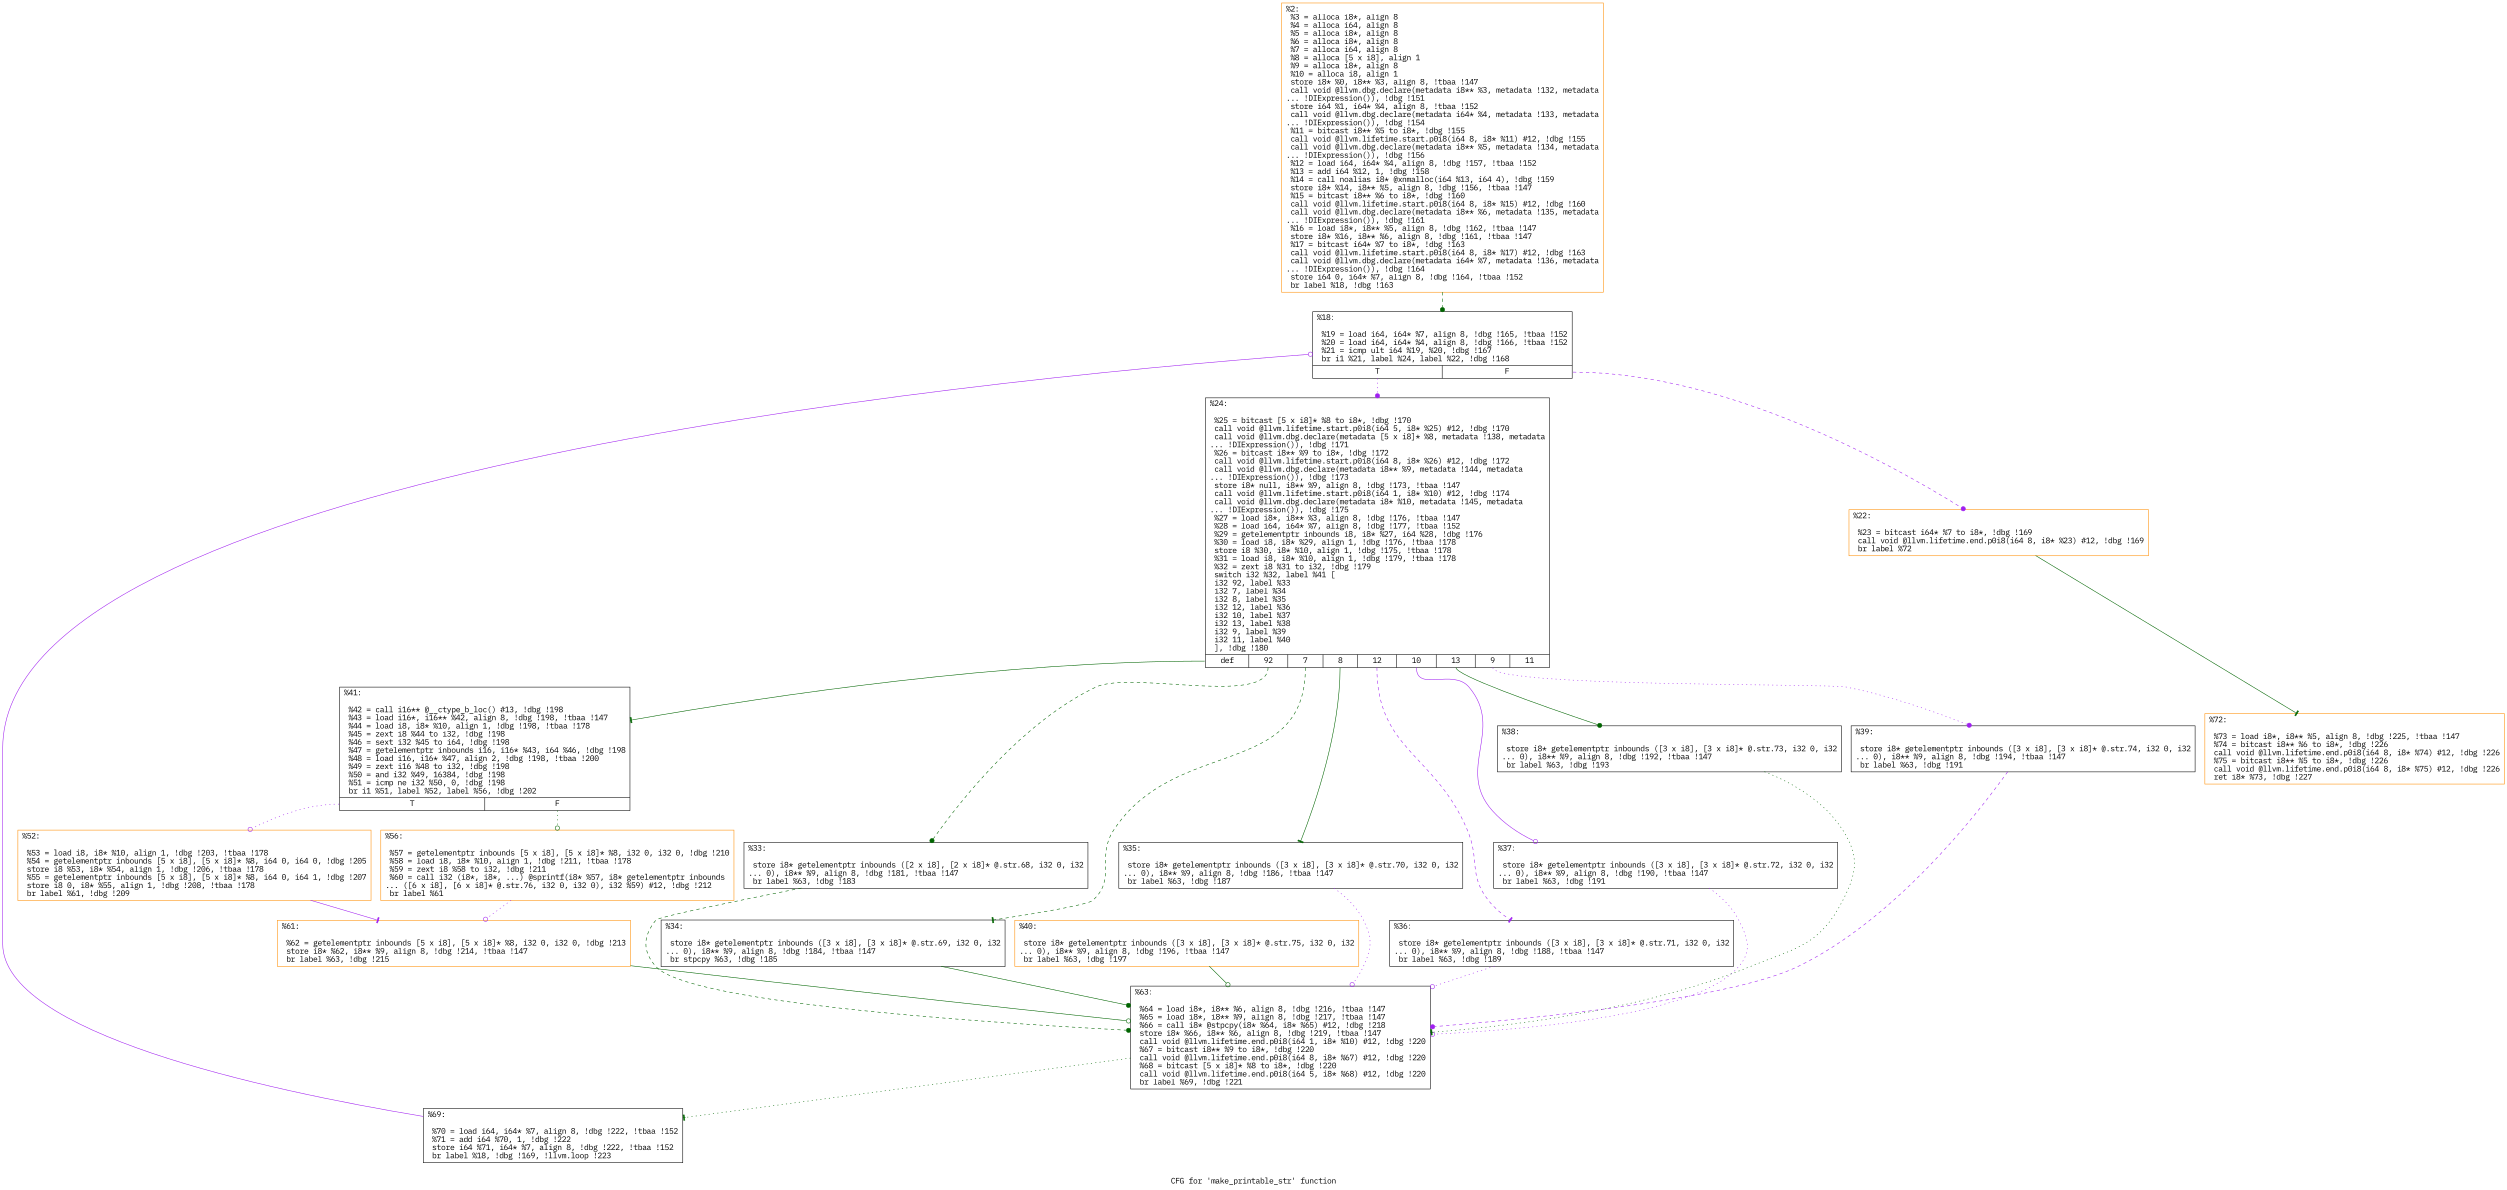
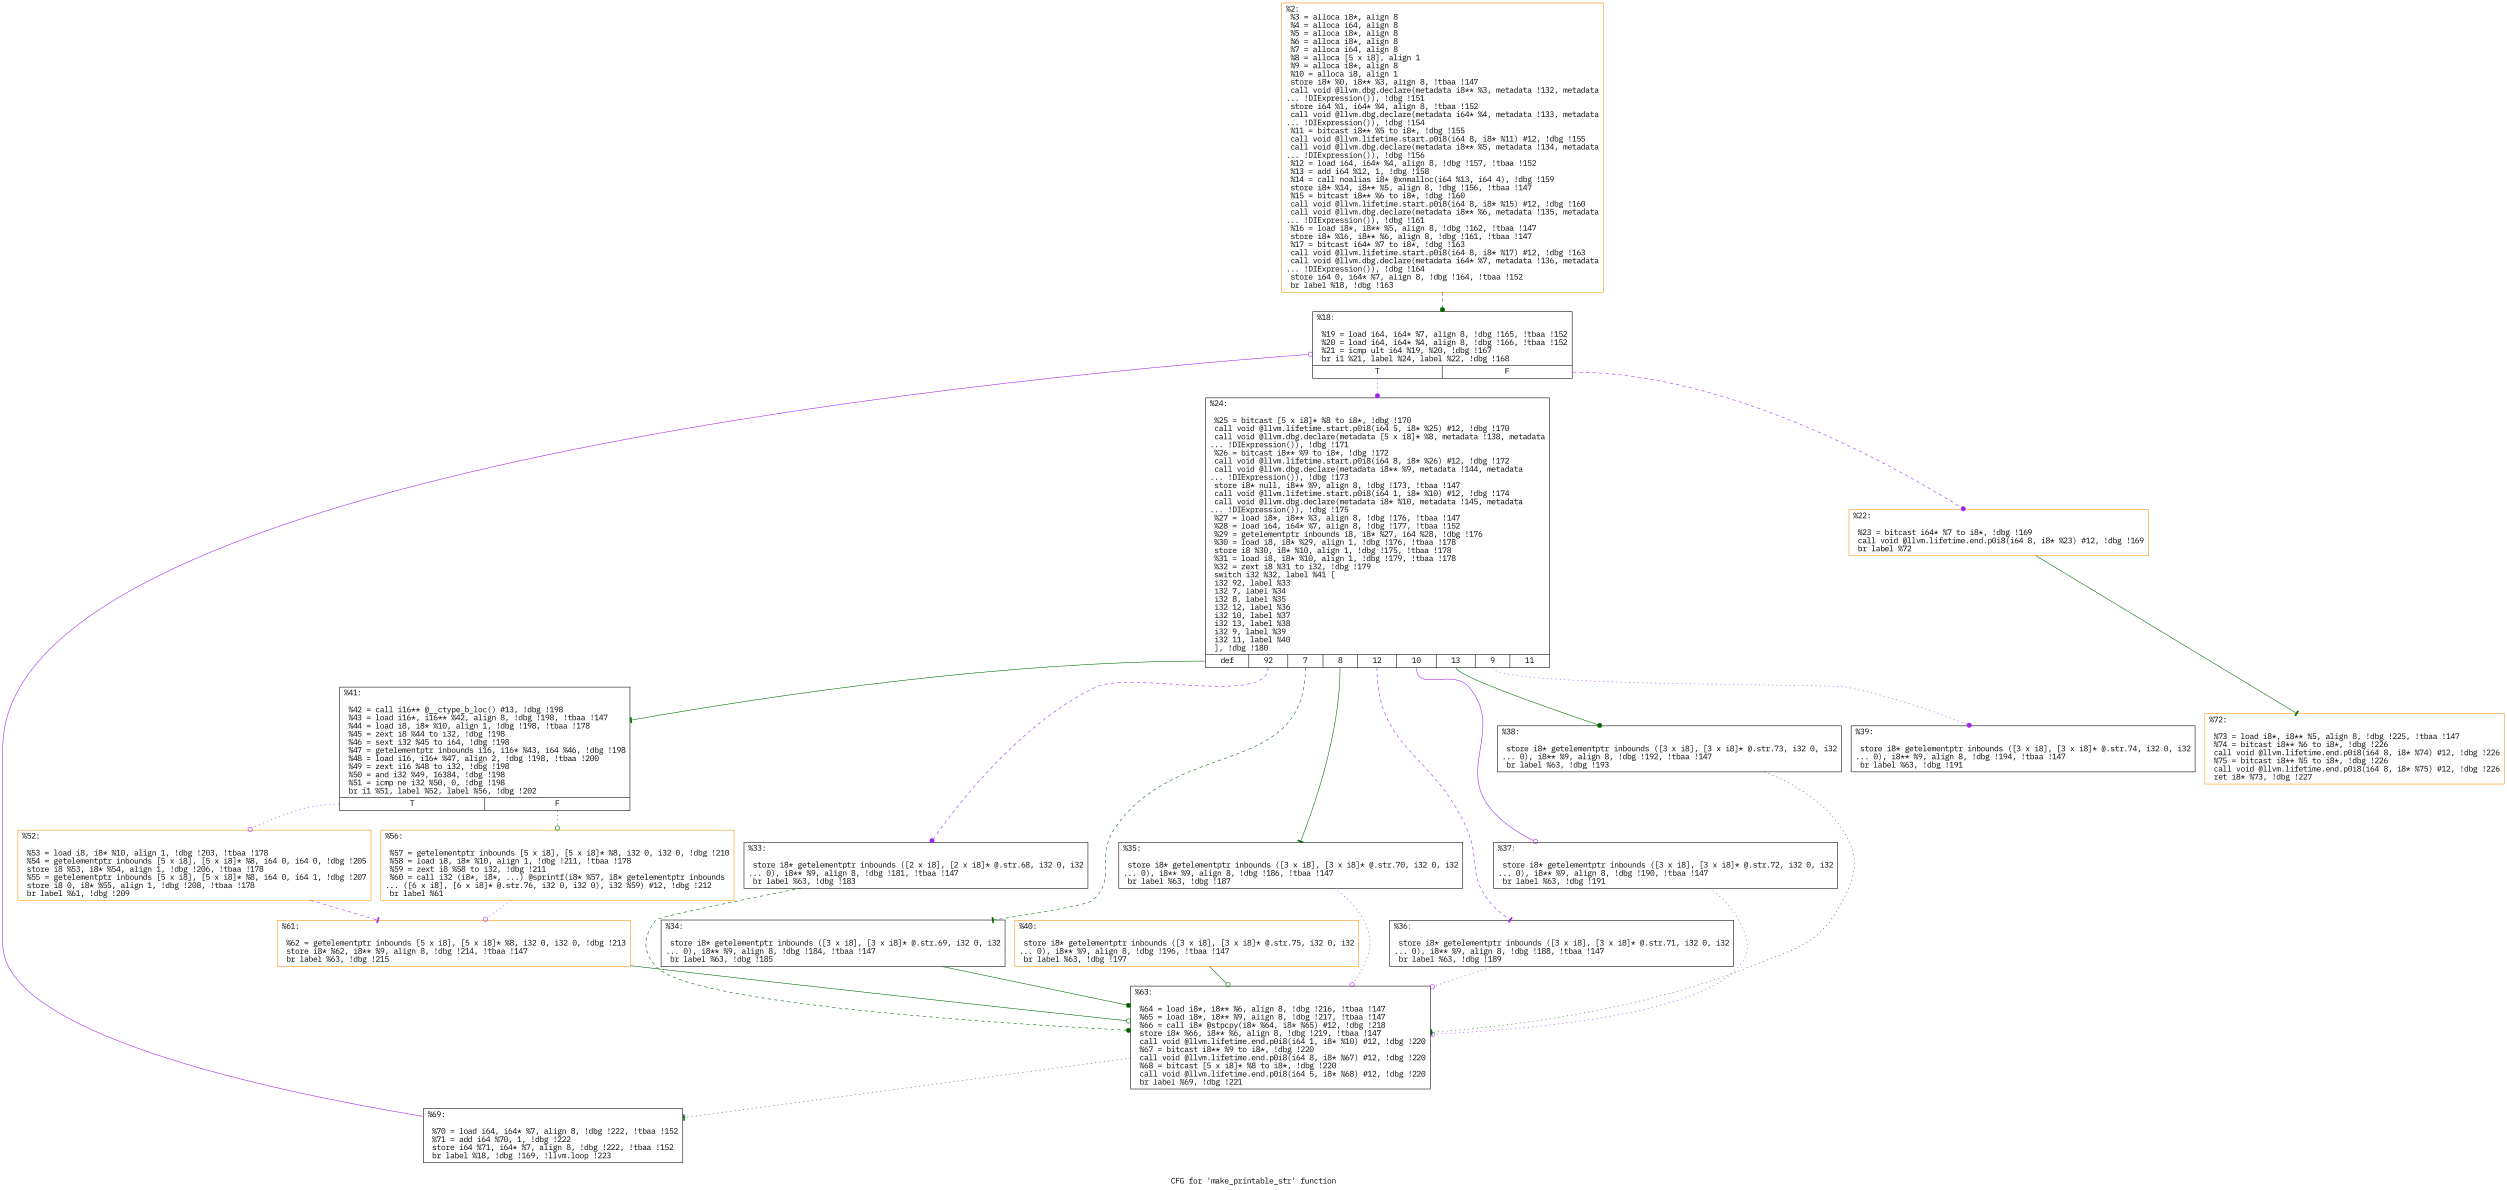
edge "%24:" -> "%33:": color darkgreen -> purple
edge "%52:" -> "%61:": style solid -> dashed
node "%34:": text "br stpcpy %63, !dbg !185" -> "br label %63, !dbg !185"
edge "%39:" -> "%63:": removed
